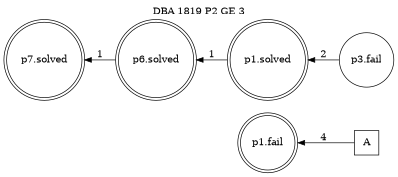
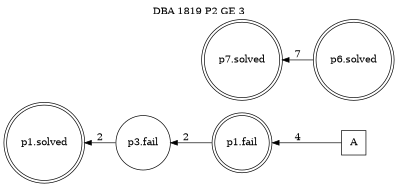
edge "p6.solved" -> "p7.solved": label "1" -> "7"
edge "p1.solved" -> "p6.solved": removed, label "1"
edge "p1.fail" -> "p3.fail": added, label "2"
